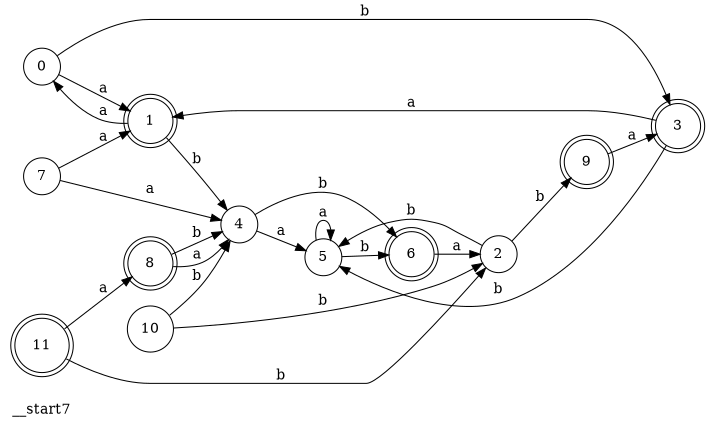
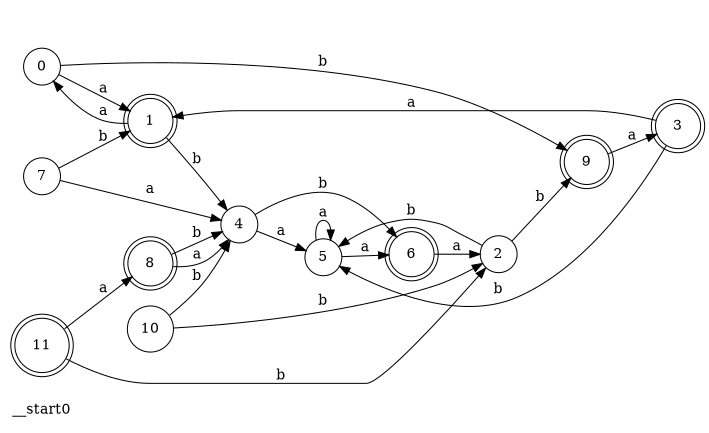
edge "0" -> "3": now "0" -> "9"
edge "7" -> "1": label "a" -> "b"
edge "5" -> "6": label "b" -> "a"
node "__start7": label "__start7" -> "__start0"
